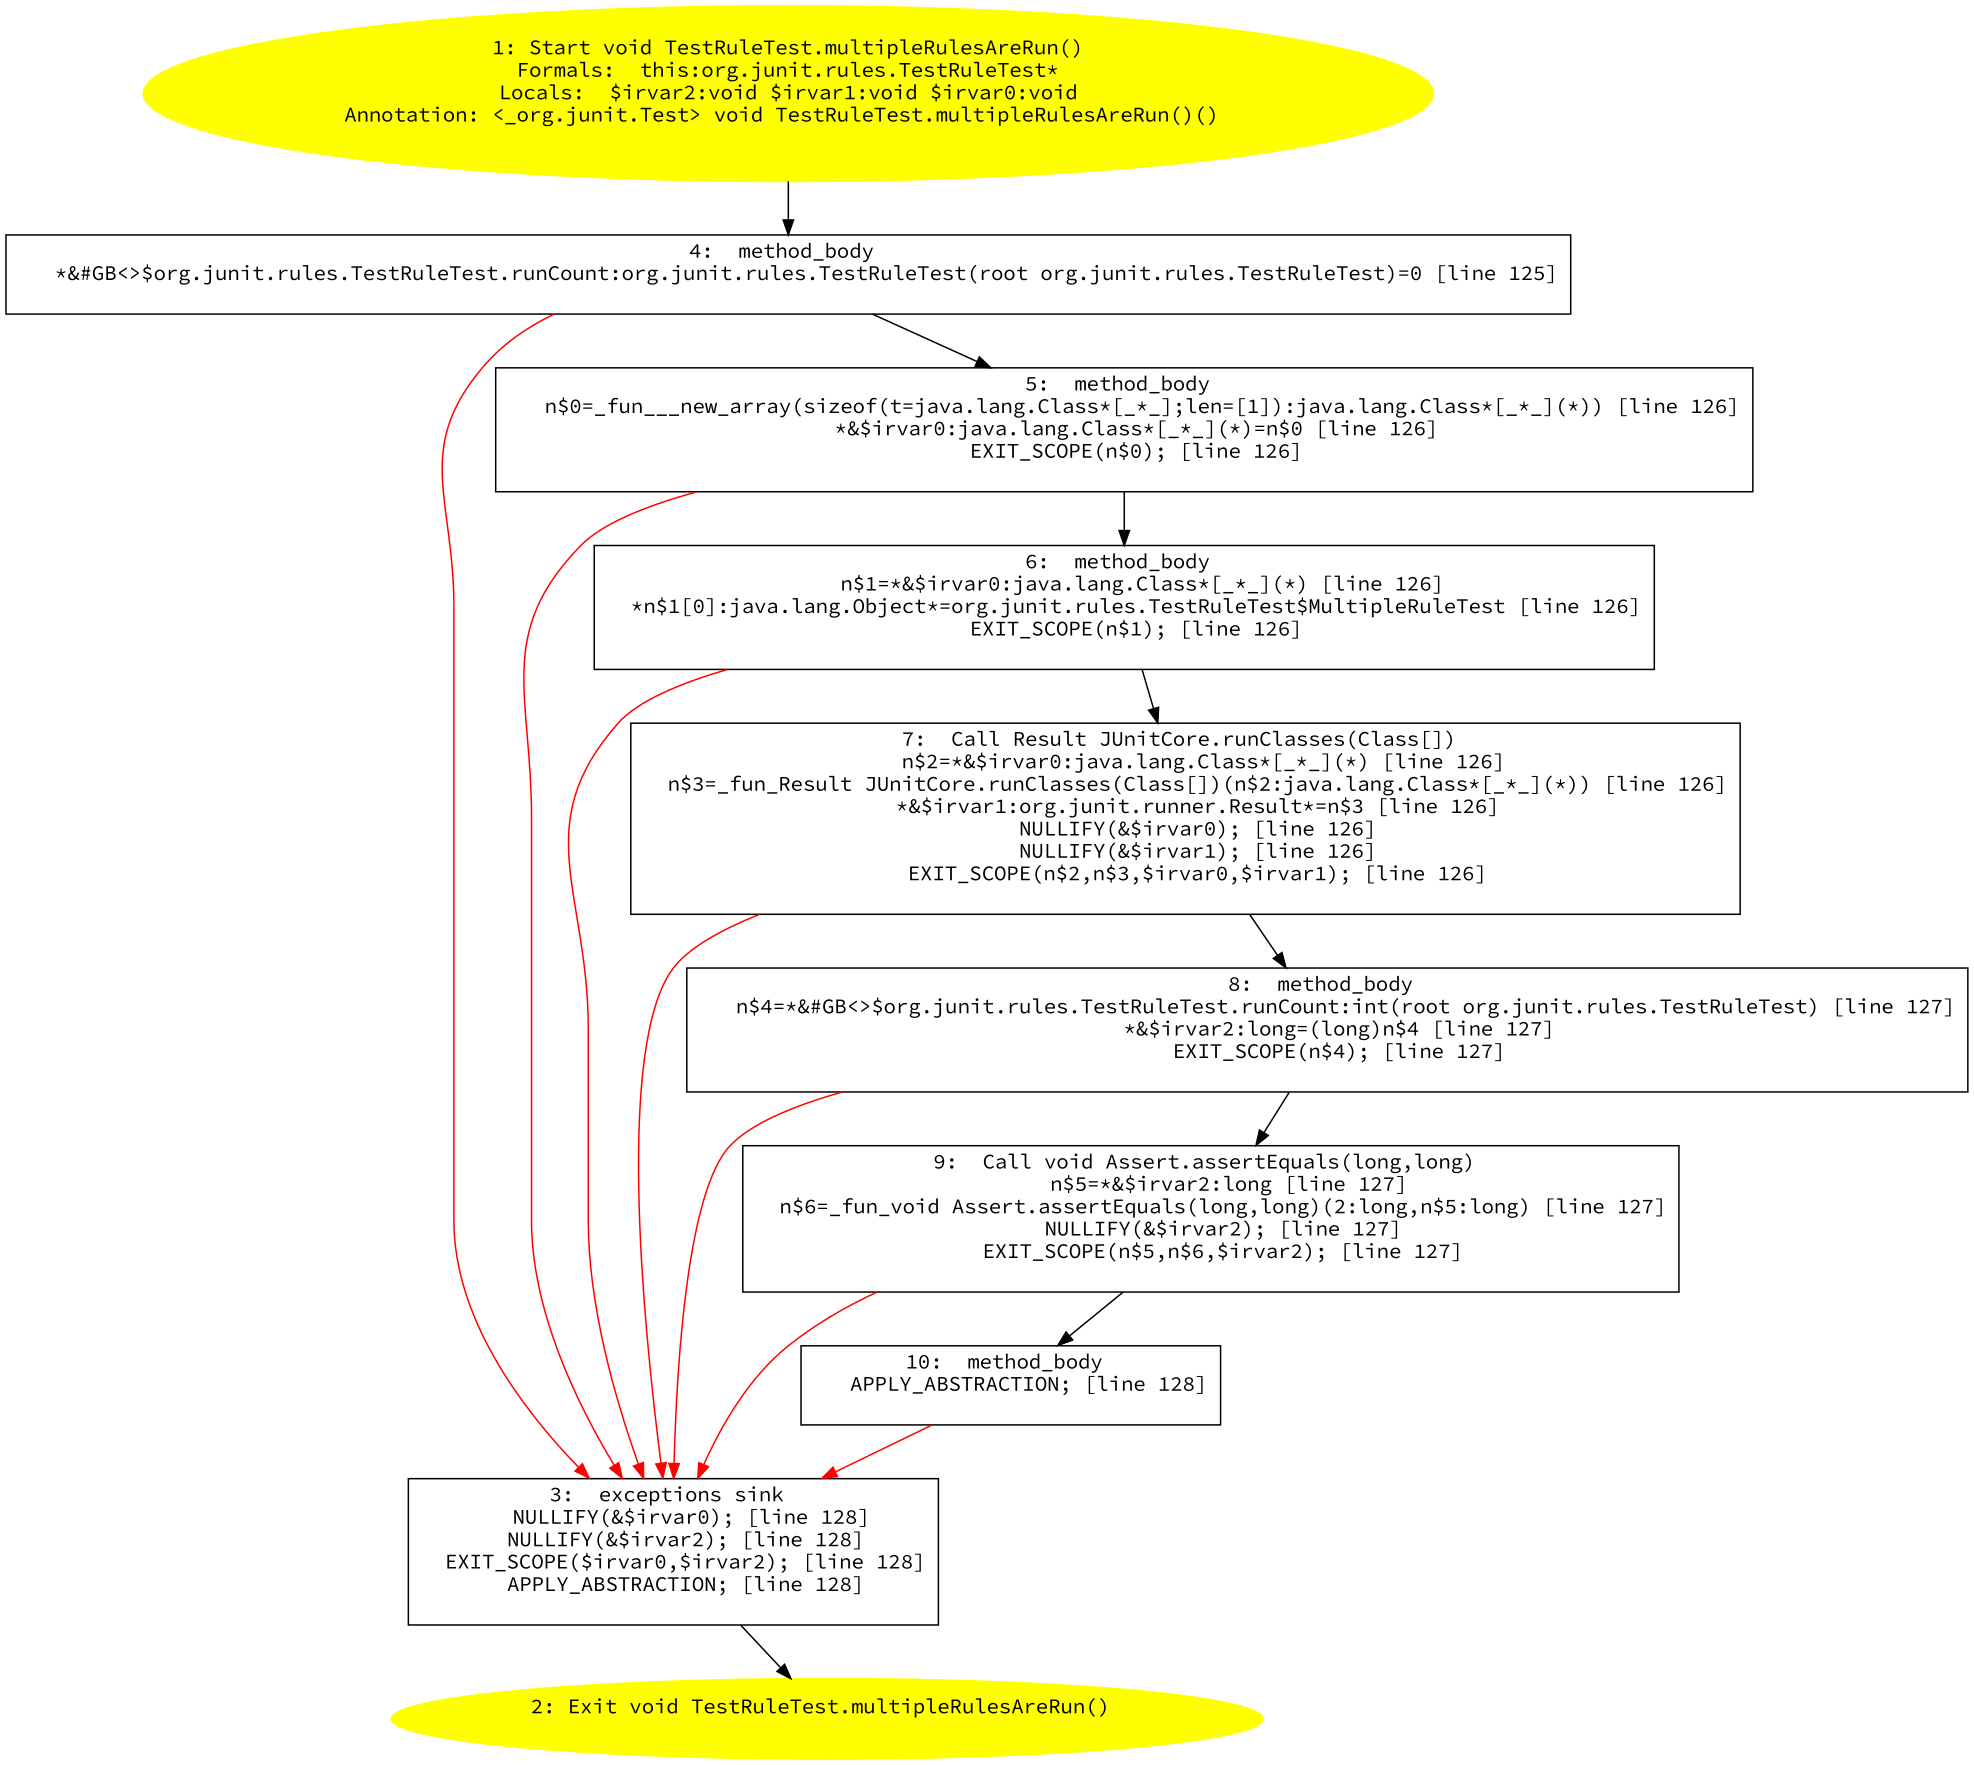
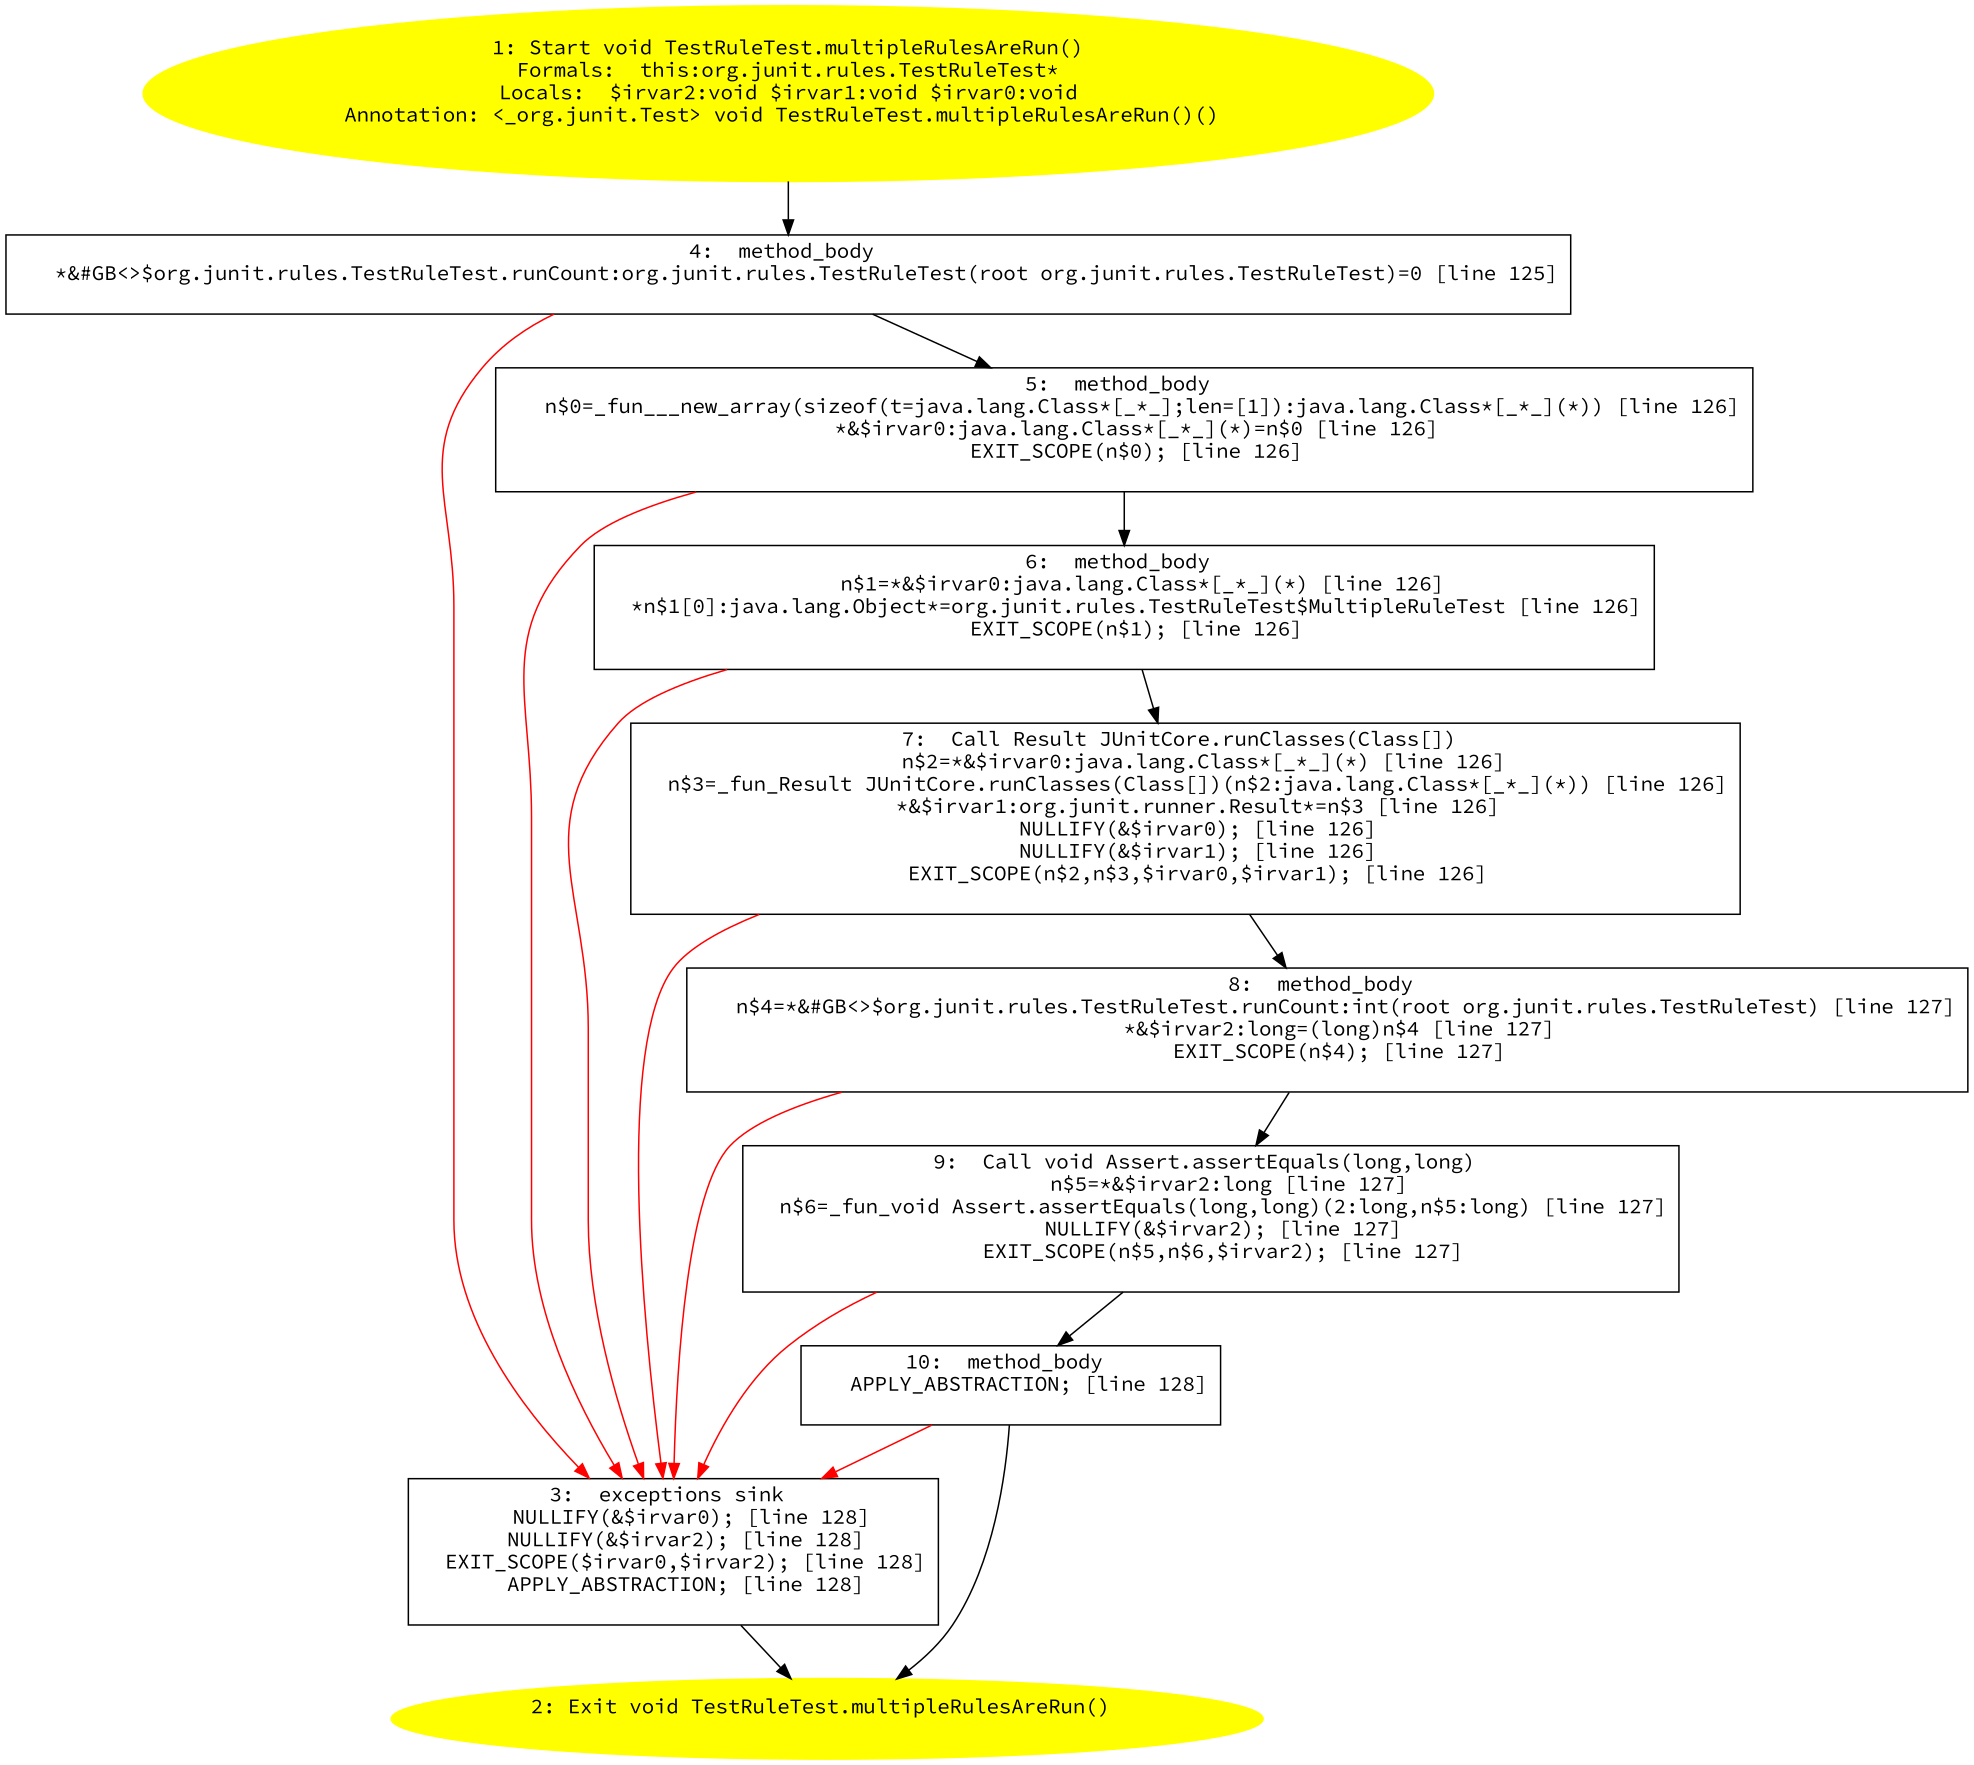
edge "10:  method_body APPLY_ABSTRACTION; [line 128]" -> "2: Exit void TestRuleTest.multipleRulesAreRun()": added
